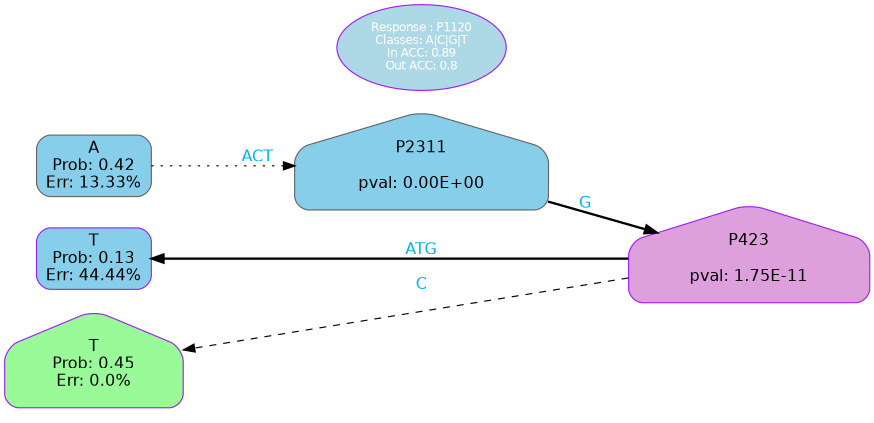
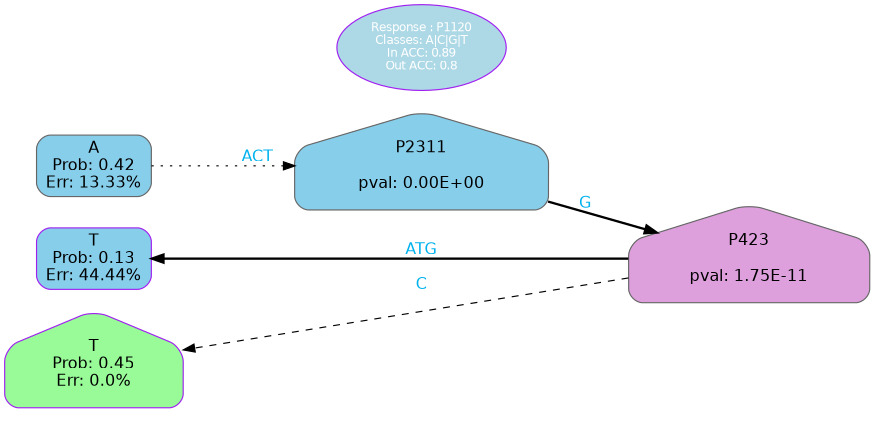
node "P423 pval: 1.75E-11": color purple -> gray40
